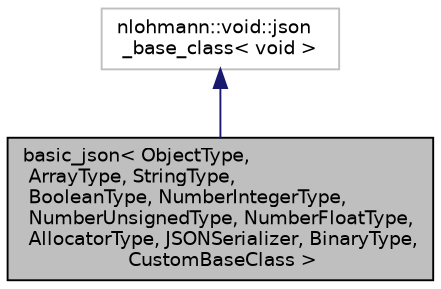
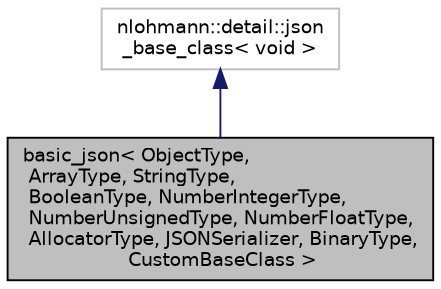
node "nlohmann::void::json _base_class< void >": label "nlohmann::void::json _base_class< void >" -> "nlohmann::detail::json _base_class< void >"
